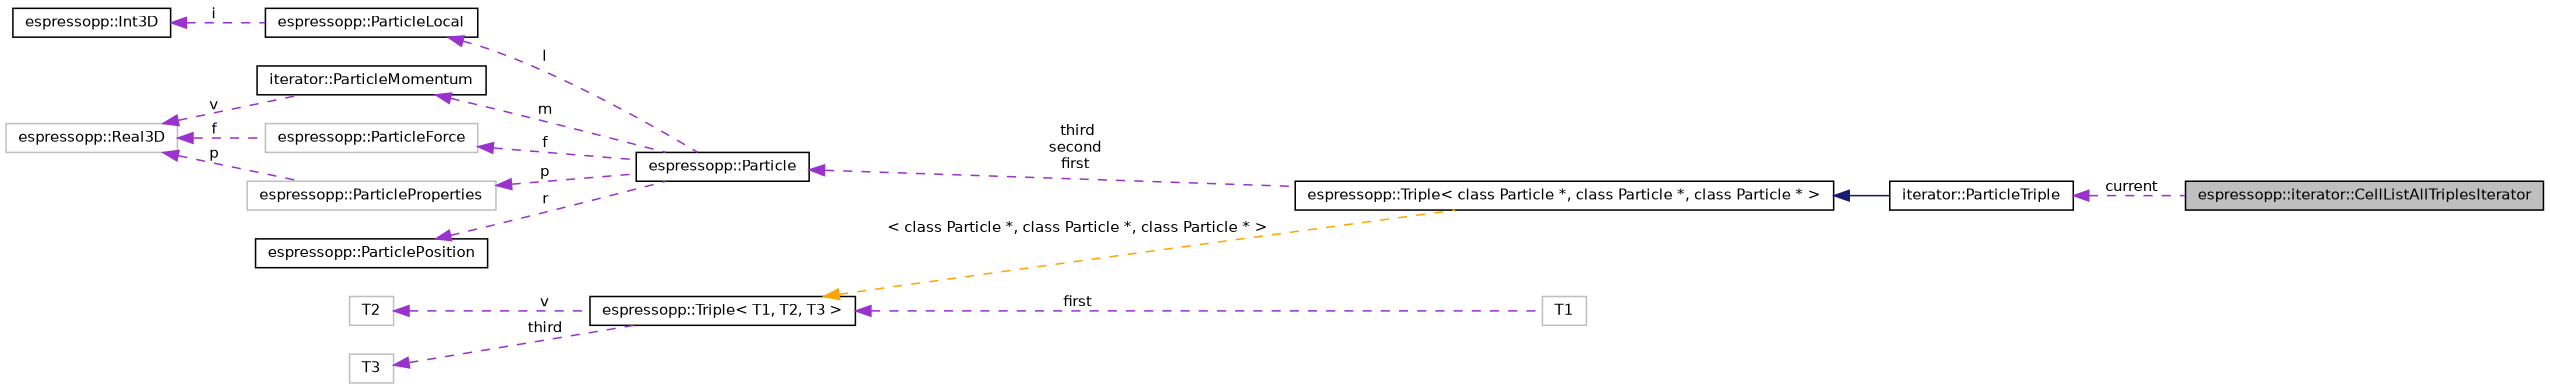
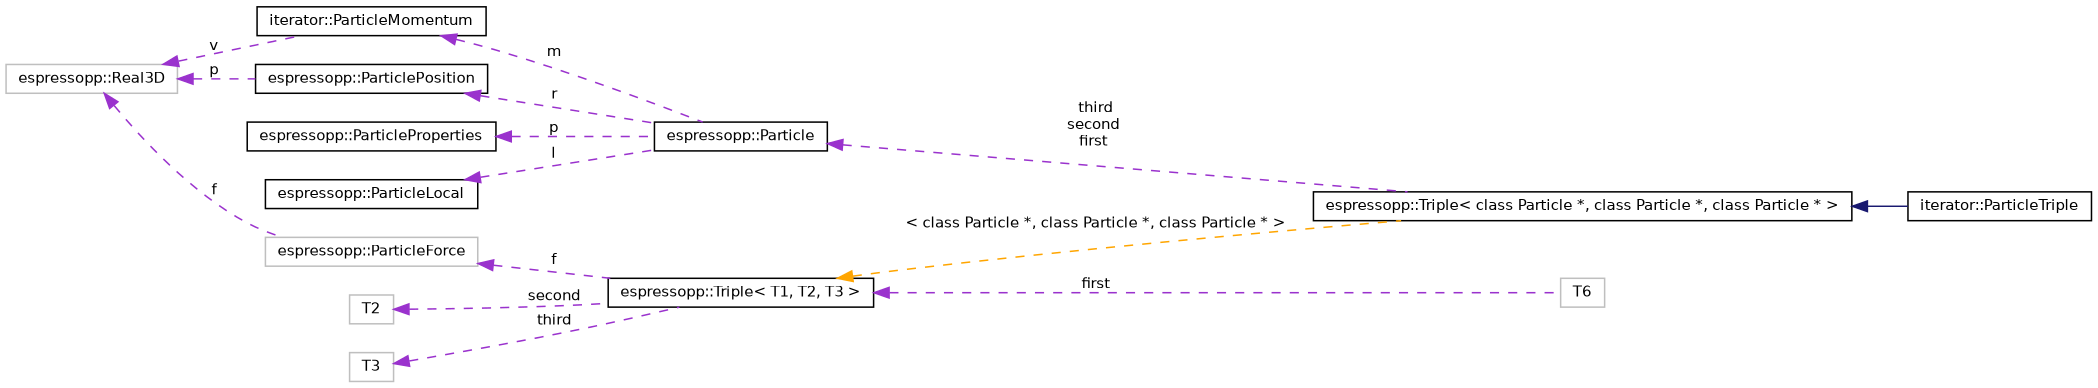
node "espressopp::Int3D": removed
edge "espressopp::Particle" -> "espressopp::ParticleForce": now "espressopp::Triple< T1, T2, T3 >" -> "espressopp::ParticleForce"
edge "espressopp::ParticleProperties" -> "espressopp::Real3D": now "espressopp::ParticlePosition" -> "espressopp::Real3D"
node "espressopp::ParticleProperties": color grey75 -> black
node "espressopp::iterator::CellListAllTriplesIterator": removed
edge "espressopp::Triple< T1, T2, T3 >" -> "T2": label " v" -> " second"
node "T1": label "T1" -> "T6"
